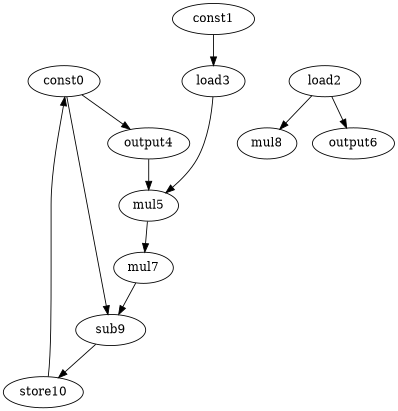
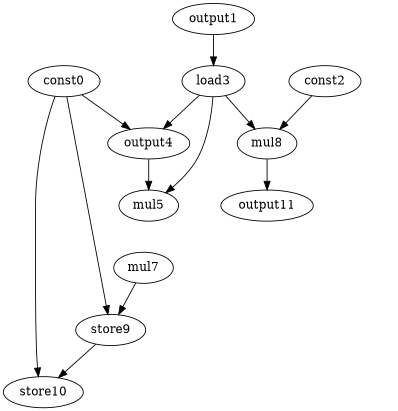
node "const1": label "const1" -> "output1"
node "load2": label "load2" -> "const2"
edge "load3" -> "output4": added
edge "load3" -> "mul8": added
node "output6": removed
node "output11": added
edge "mul5" -> "mul7": removed
edge "store10" -> "const0": reversed
node "sub9": label "sub9" -> "store9"
